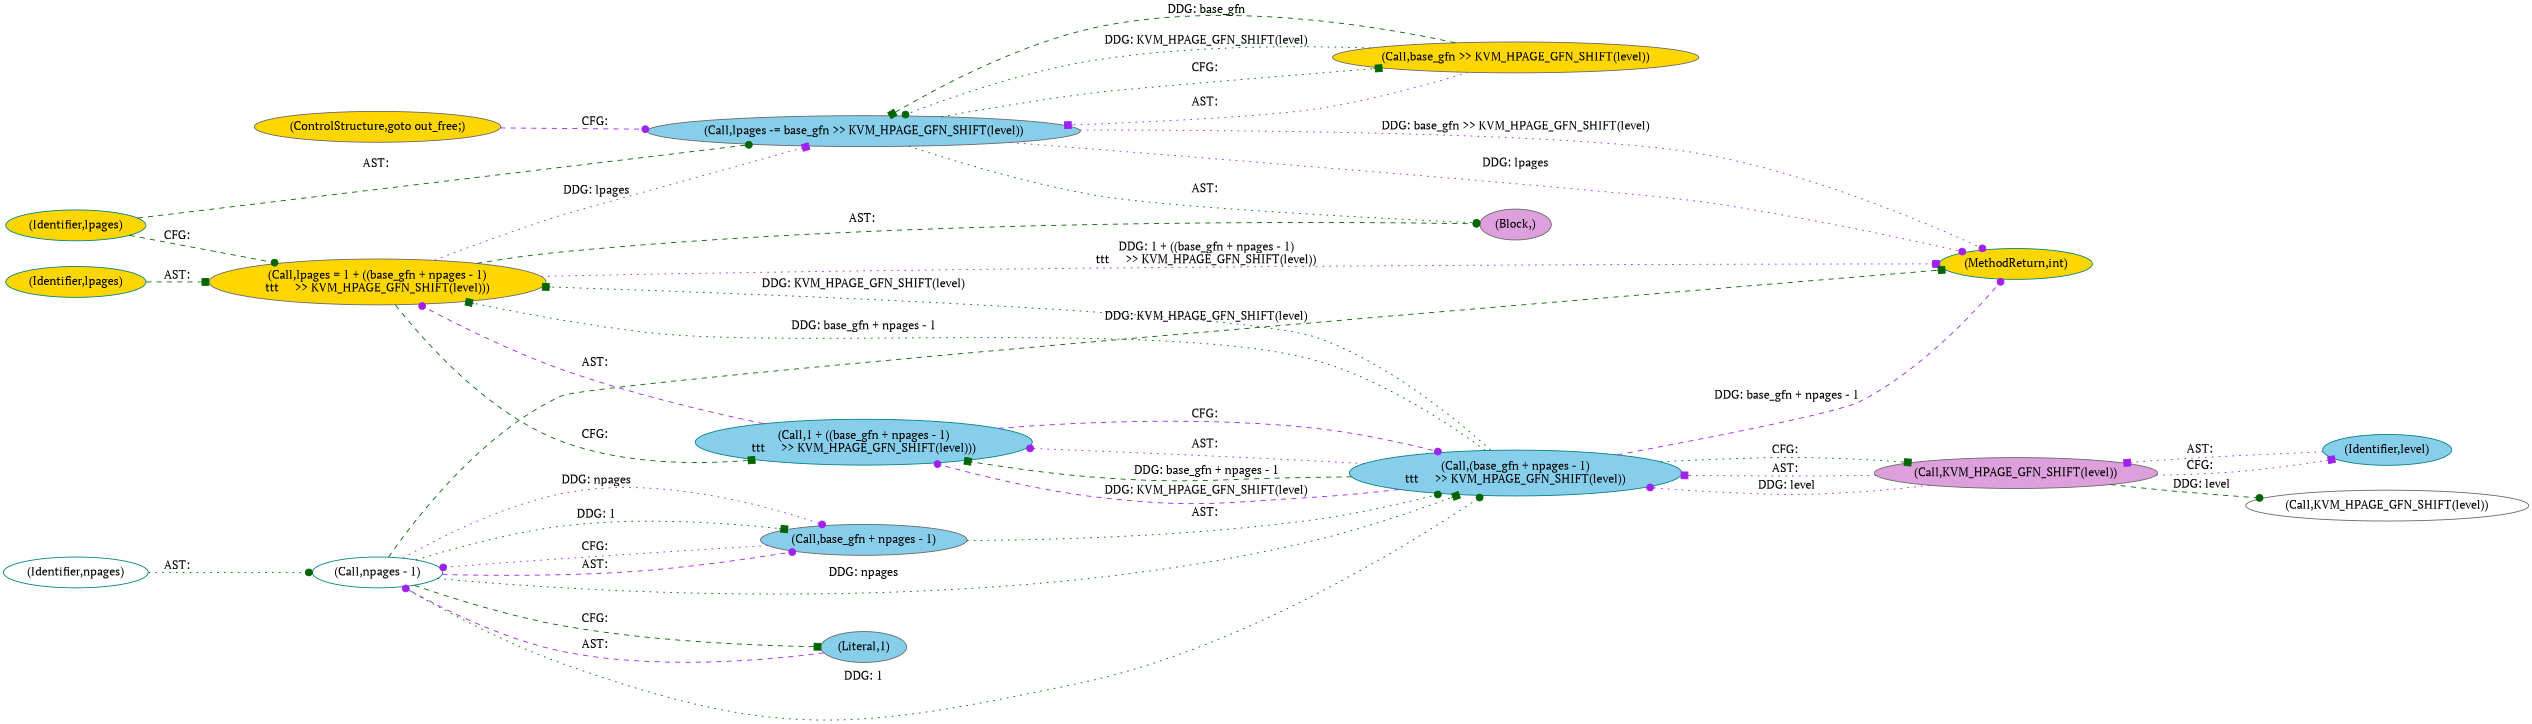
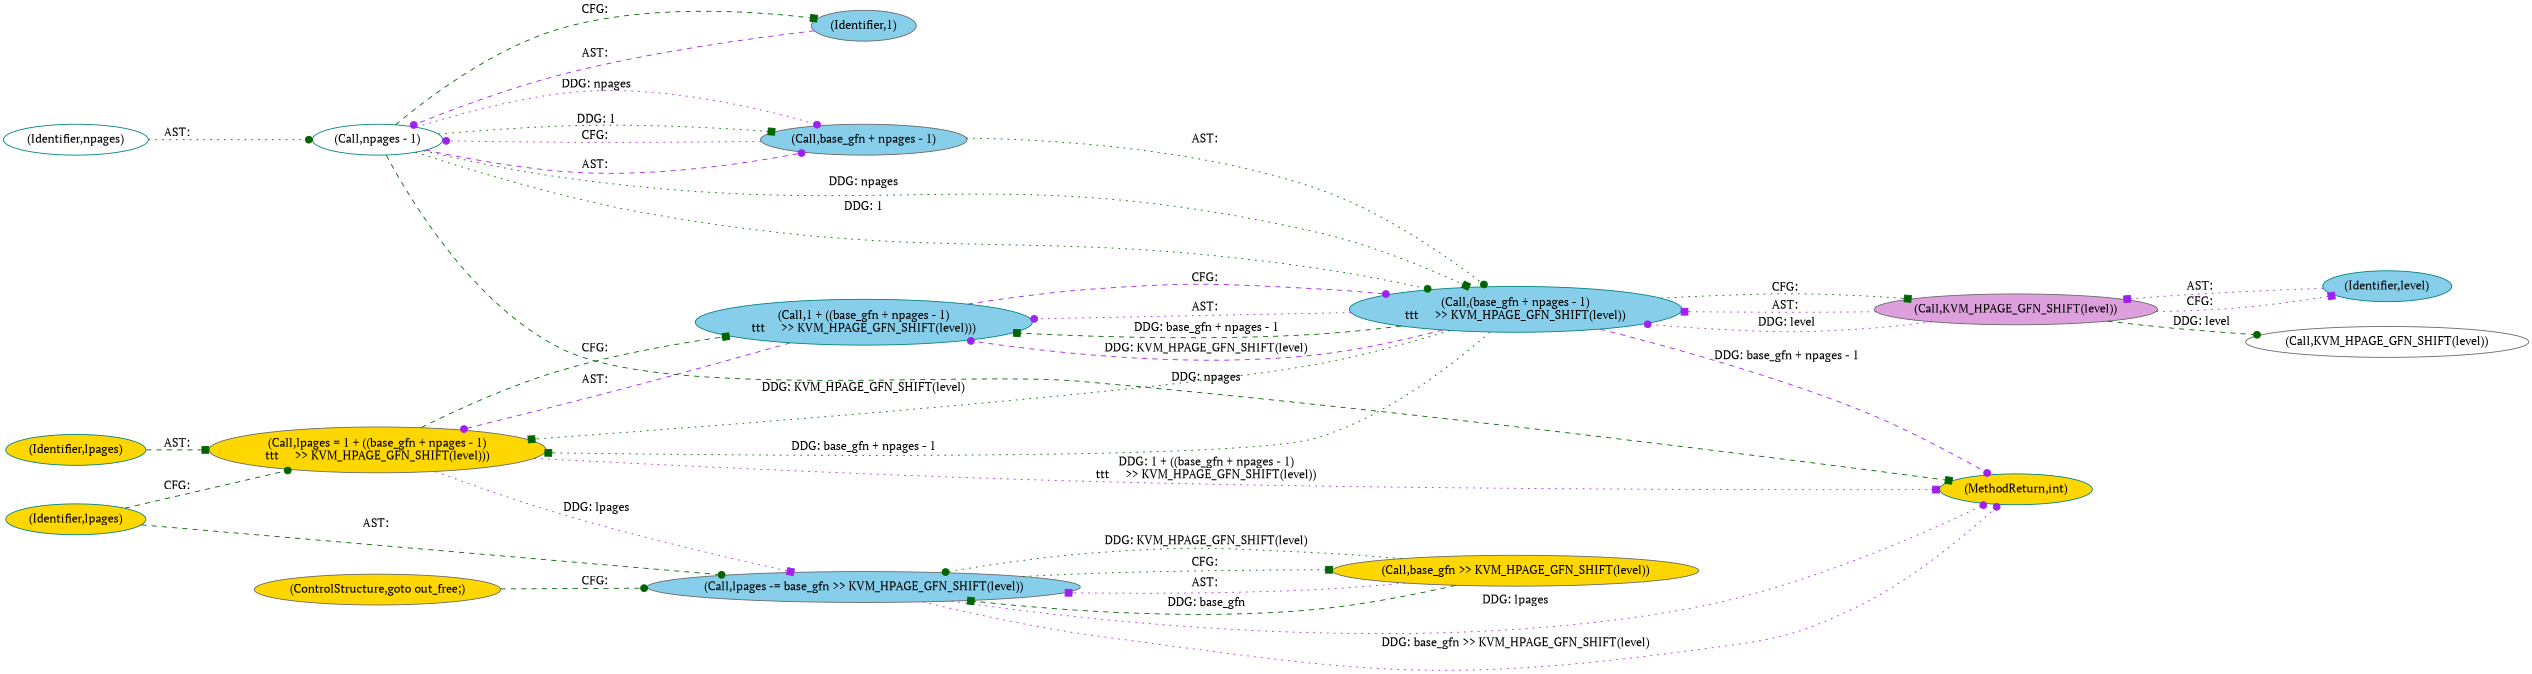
edge "(ControlStructure,goto out_free;)" -> "(Call,lpages -= base_gfn >> KVM_HPAGE_GFN_SHIFT(level))": color purple -> darkgreen
node "(Block,)": removed
edge "(Call,npages - 1)" -> "(MethodReturn,int)": label "DDG: KVM_HPAGE_GFN_SHIFT(level)" -> "DDG: npages"
node "(Literal,1)": label "(Literal,1)" -> "(Identifier,1)"
